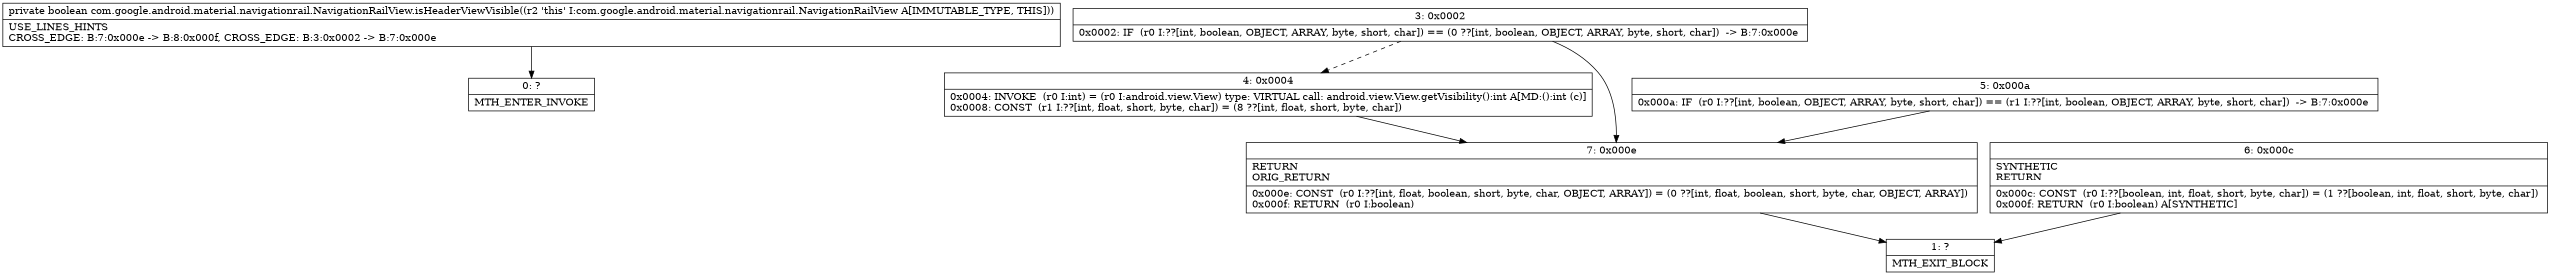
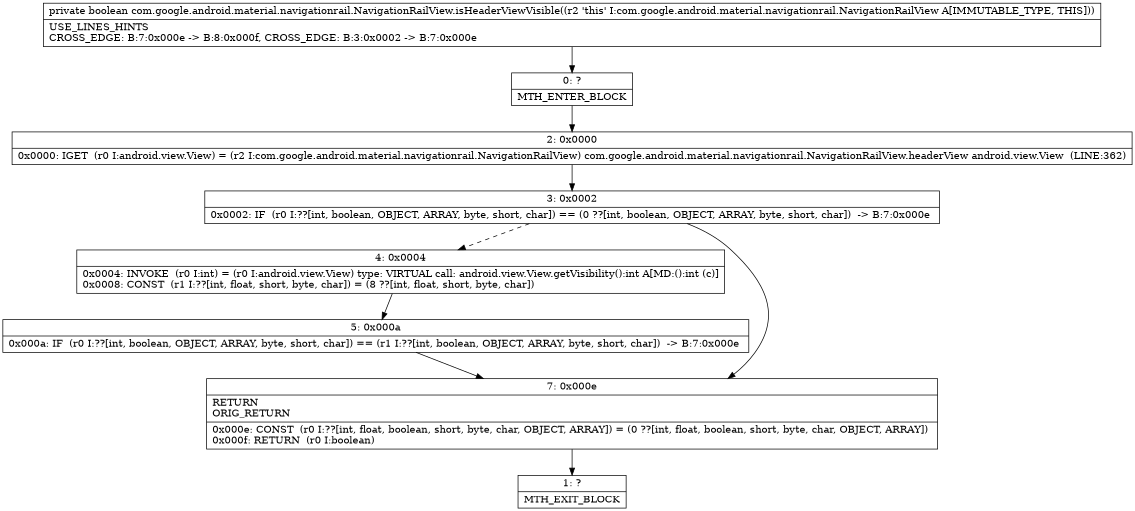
node "0: ?": text "MTH_ENTER_INVOKE" -> "MTH_ENTER_BLOCK"
edge "4: 0x0004" -> "7: 0x000e": now "4: 0x0004" -> "5: 0x000a"
node "2: 0x0000": added
node "6: 0x000c": removed
